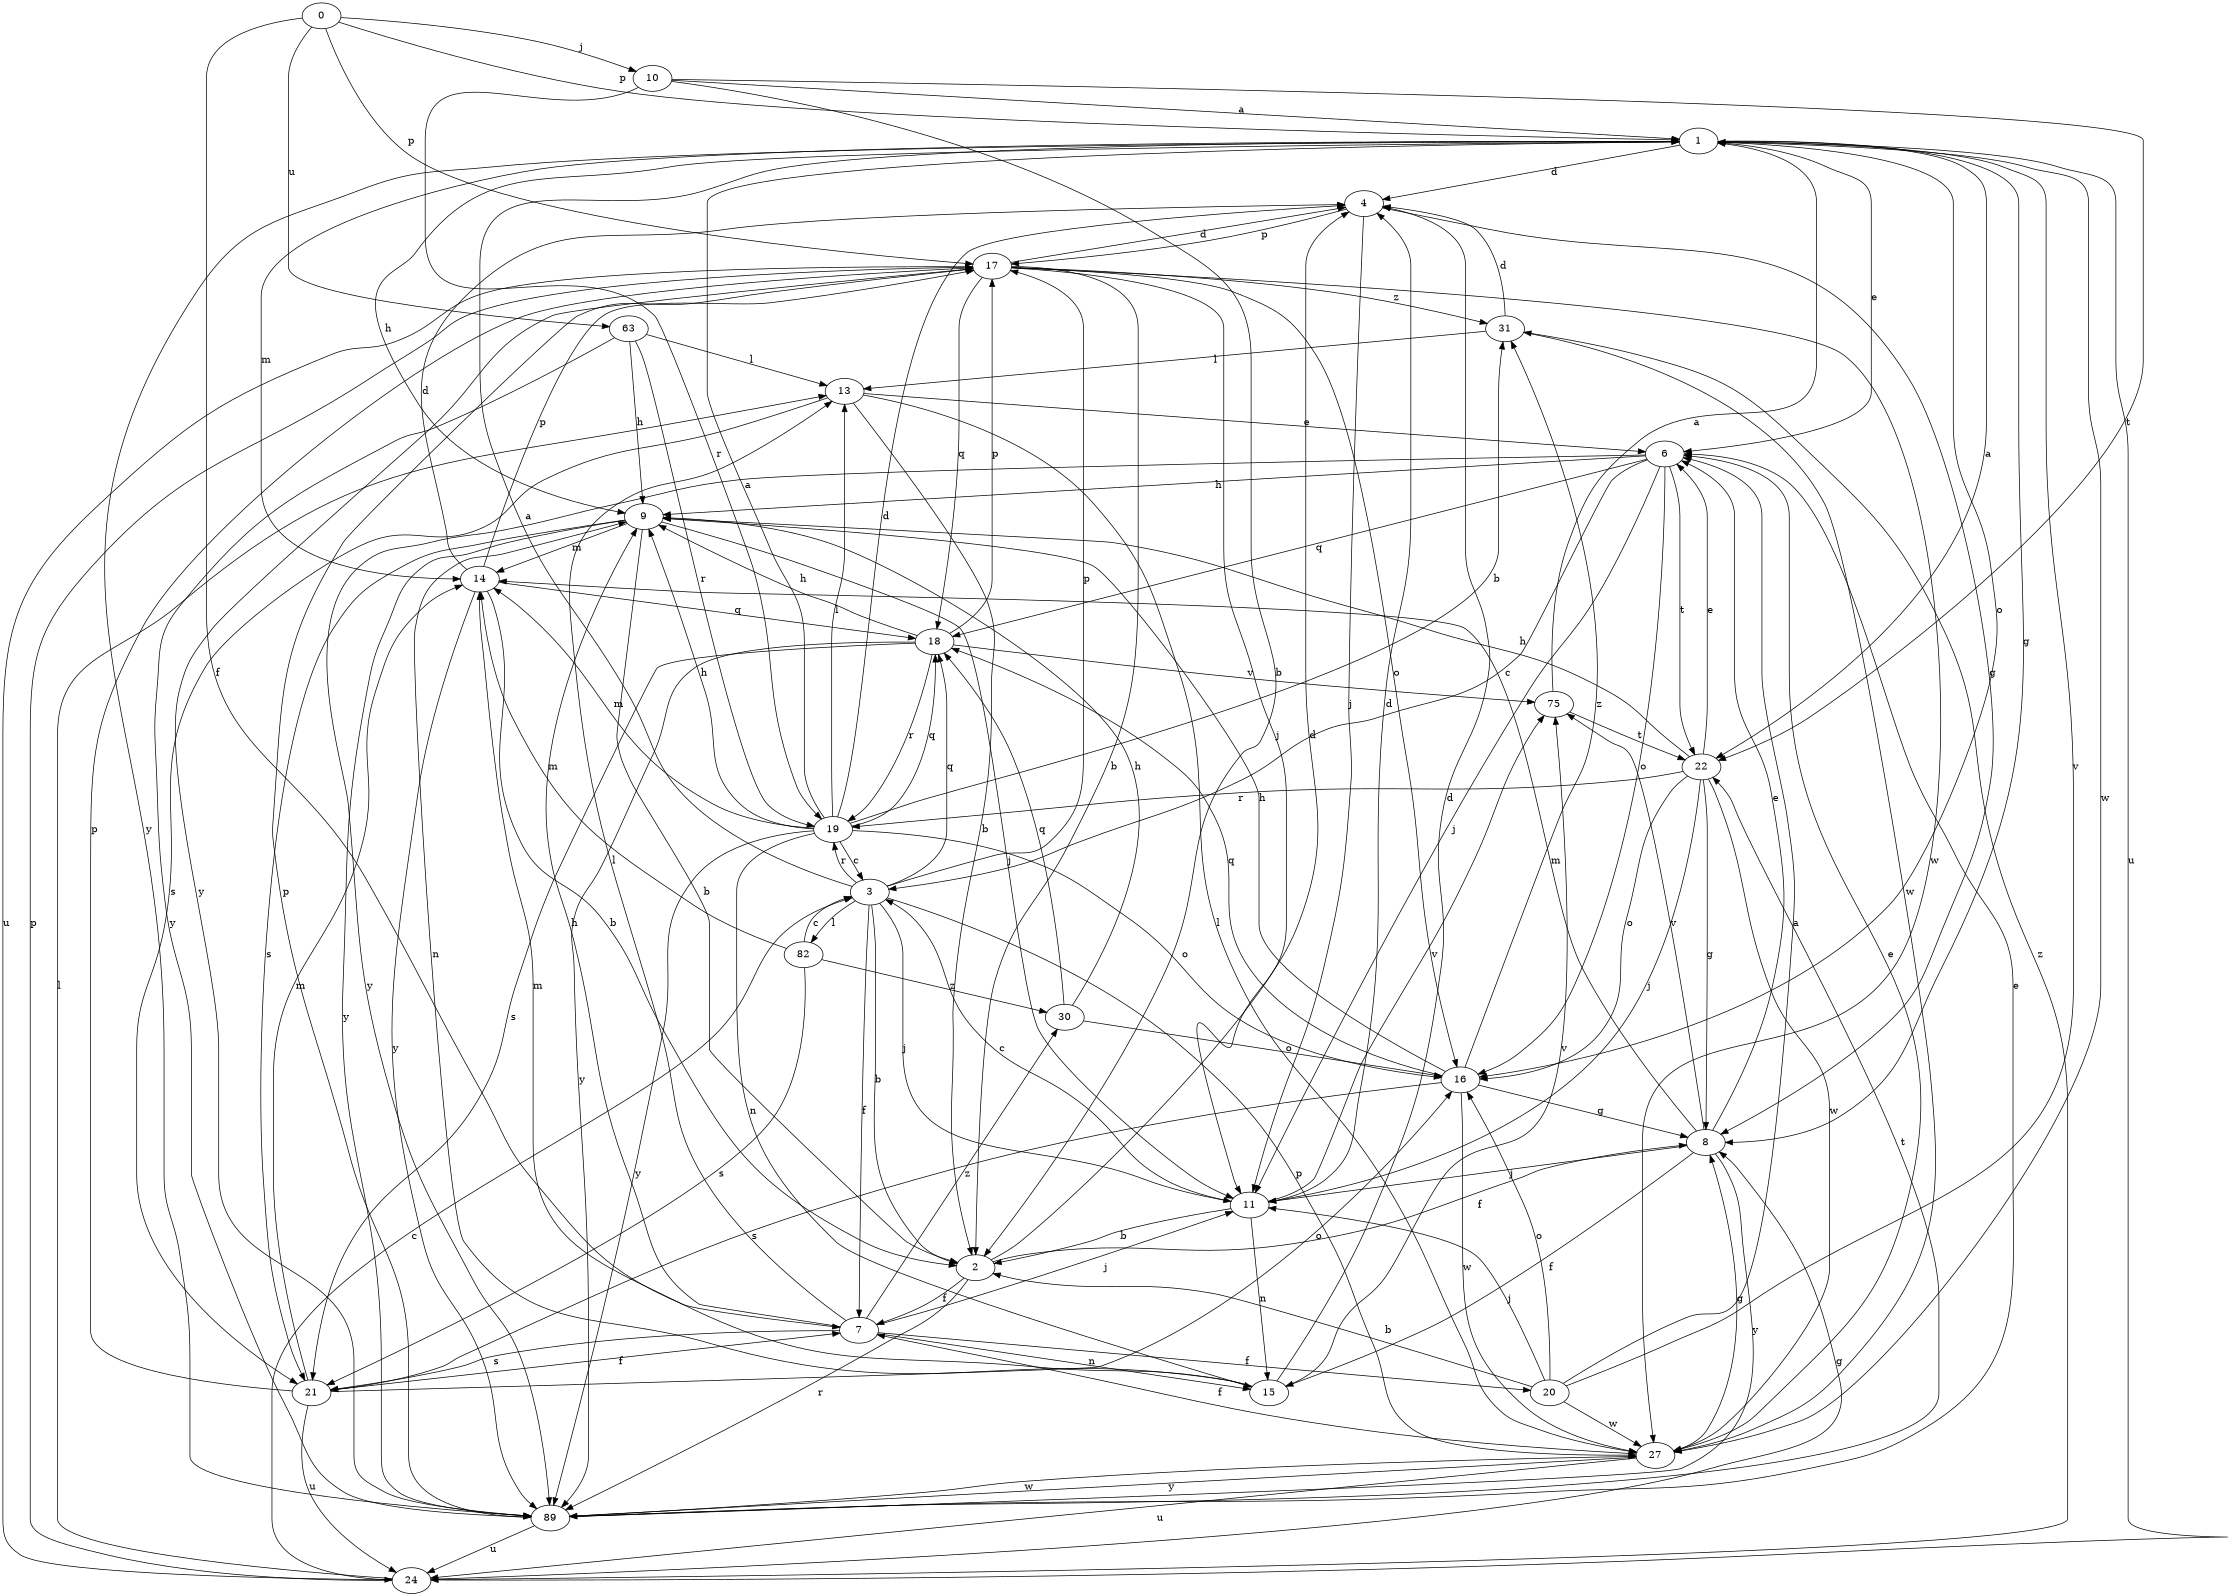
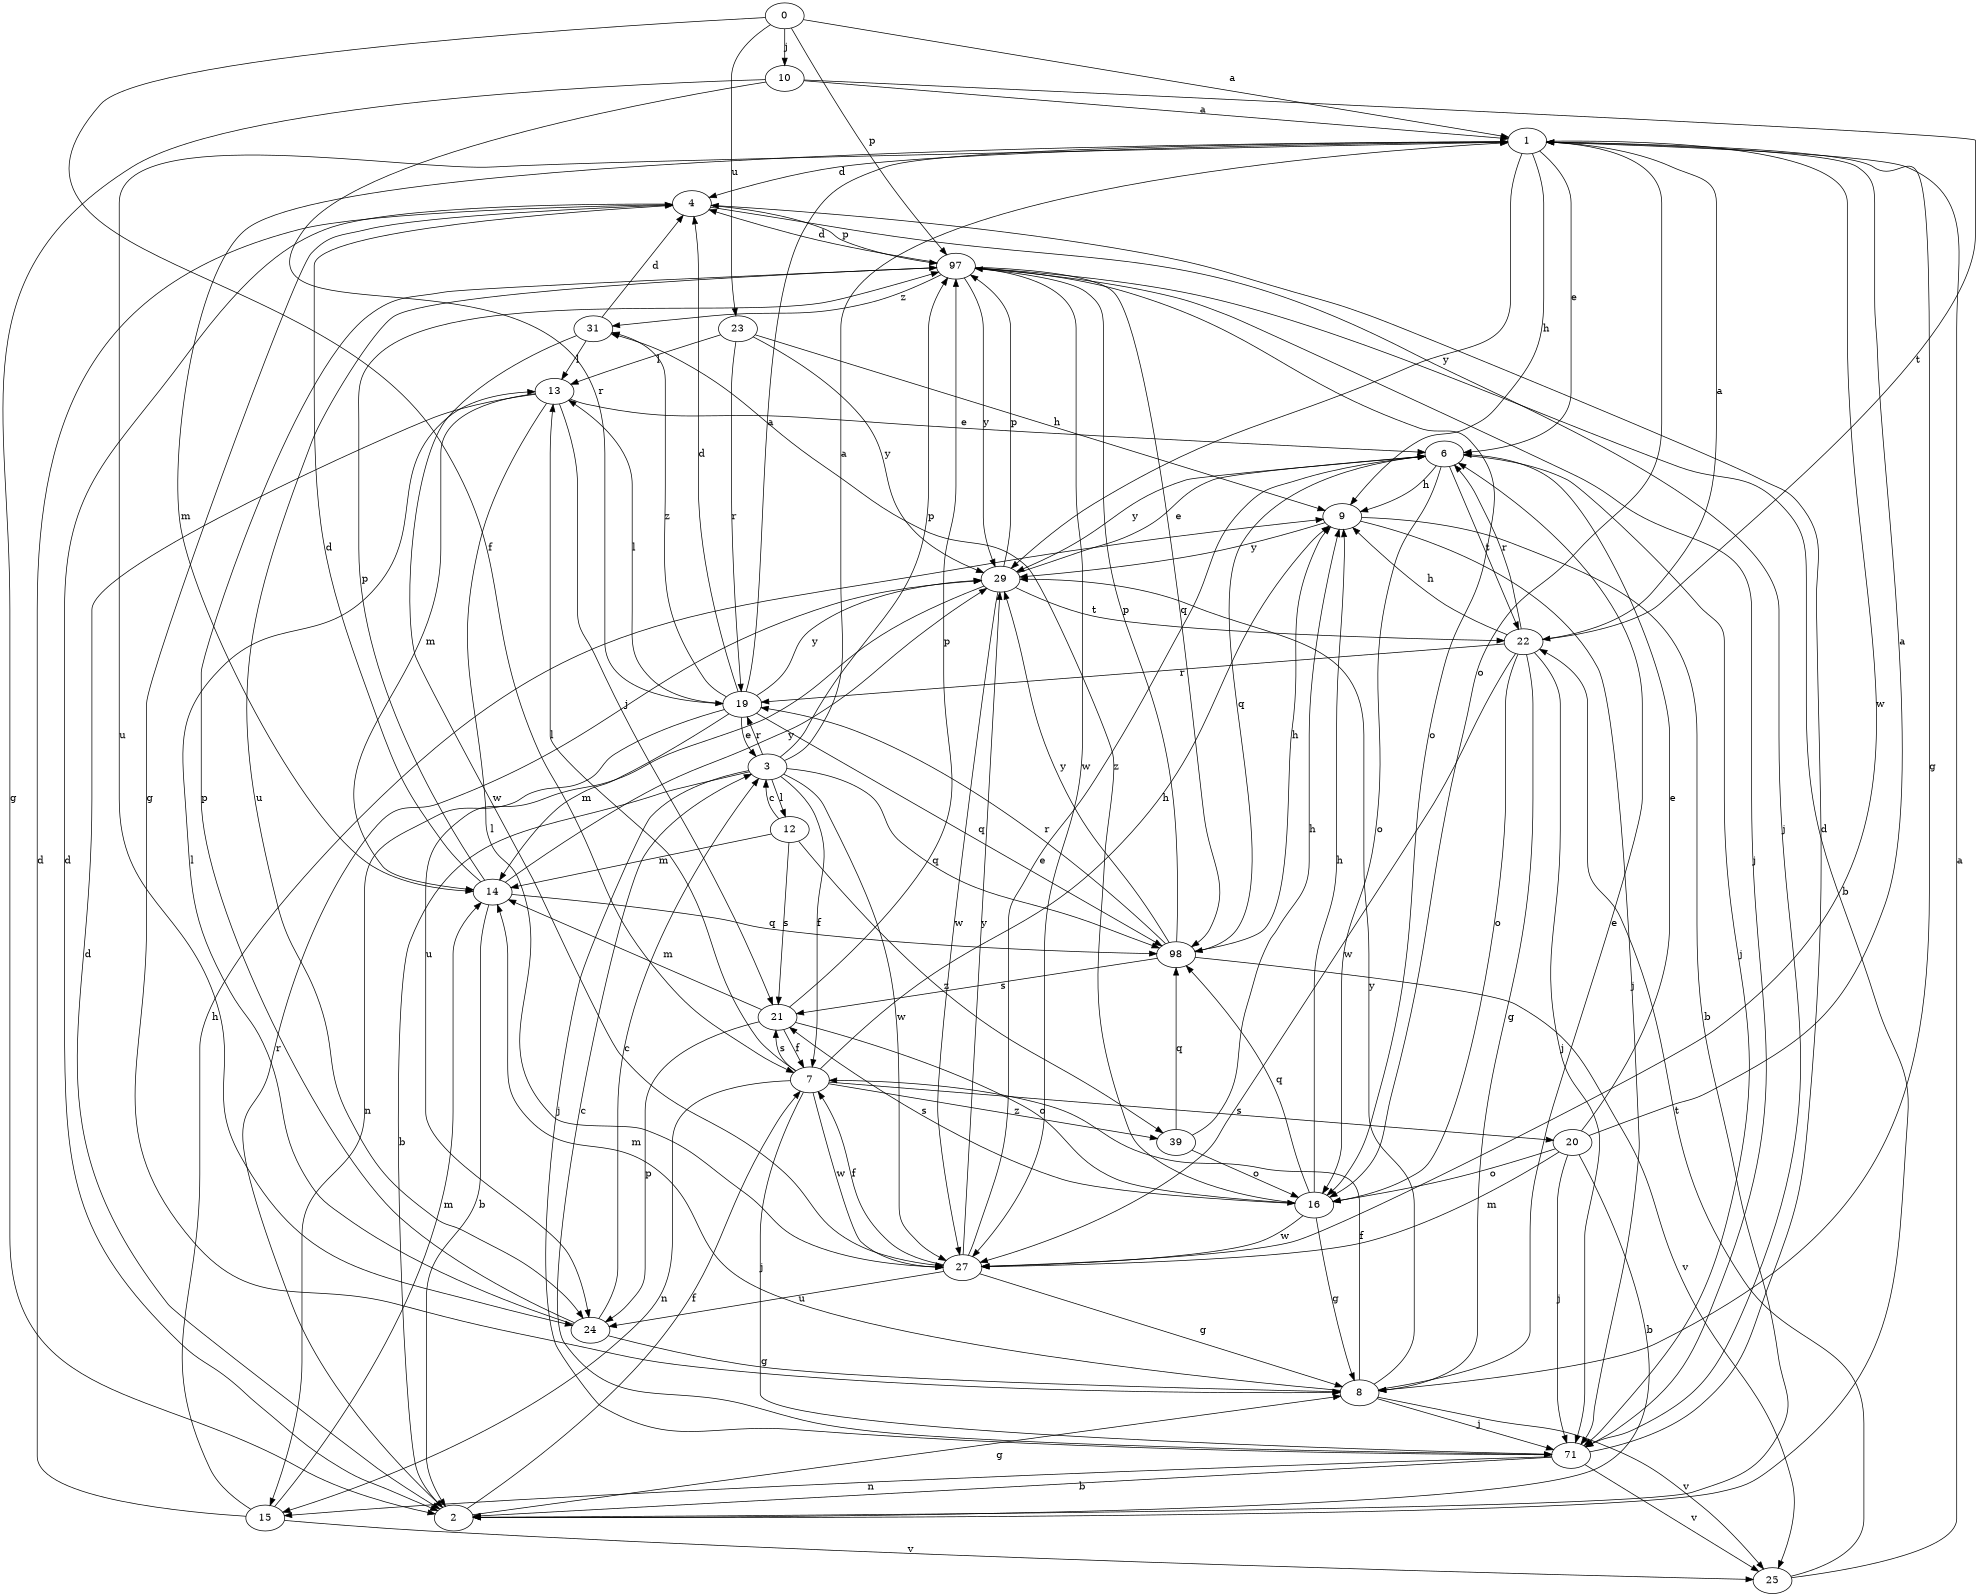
edge "0" -> "1": label "p" -> "a"
node "17": label "17" -> "97"
node "63": label "63" -> "23"
edge "1" -> "22": reversed
edge "9" -> "14": now "13" -> "14"
edge "19" -> "31": label "b" -> "z"
edge "22" -> "6": label "e" -> "r"
node "18": label "18" -> "98"
edge "10" -> "2": label "b" -> "g"
node "75": label "75" -> "25"
edge "19" -> "9": removed, label "h"
edge "6" -> "3": removed, label "c"
edge "20" -> "1": label "v" -> "a"
edge "9" -> "21": removed, label "s"
edge "2" -> "4": reversed
edge "13" -> "2": label "b" -> "d"
edge "19" -> "3": label "c" -> "e"
edge "13" -> "21": label "s" -> "j"
edge "20" -> "6": label "a" -> "e"
edge "19" -> "16": removed, label "o"
edge "15" -> "9": label "n" -> "h"
node "82": label "82" -> "12"
node "30": label "30" -> "39"
edge "3" -> "27": label "p" -> "w"
node "11": label "11" -> "71"
edge "2" -> "8": label "f" -> "g"
edge "7" -> "27": added, label "w"
edge "8" -> "15": now "8" -> "7"
edge "7" -> "20": label "f" -> "s"
edge "20" -> "27": label "w" -> "m"
edge "21" -> "24": label "u" -> "p"
node "89": label "89" -> "29"
edge "24" -> "31": removed, label "z"
